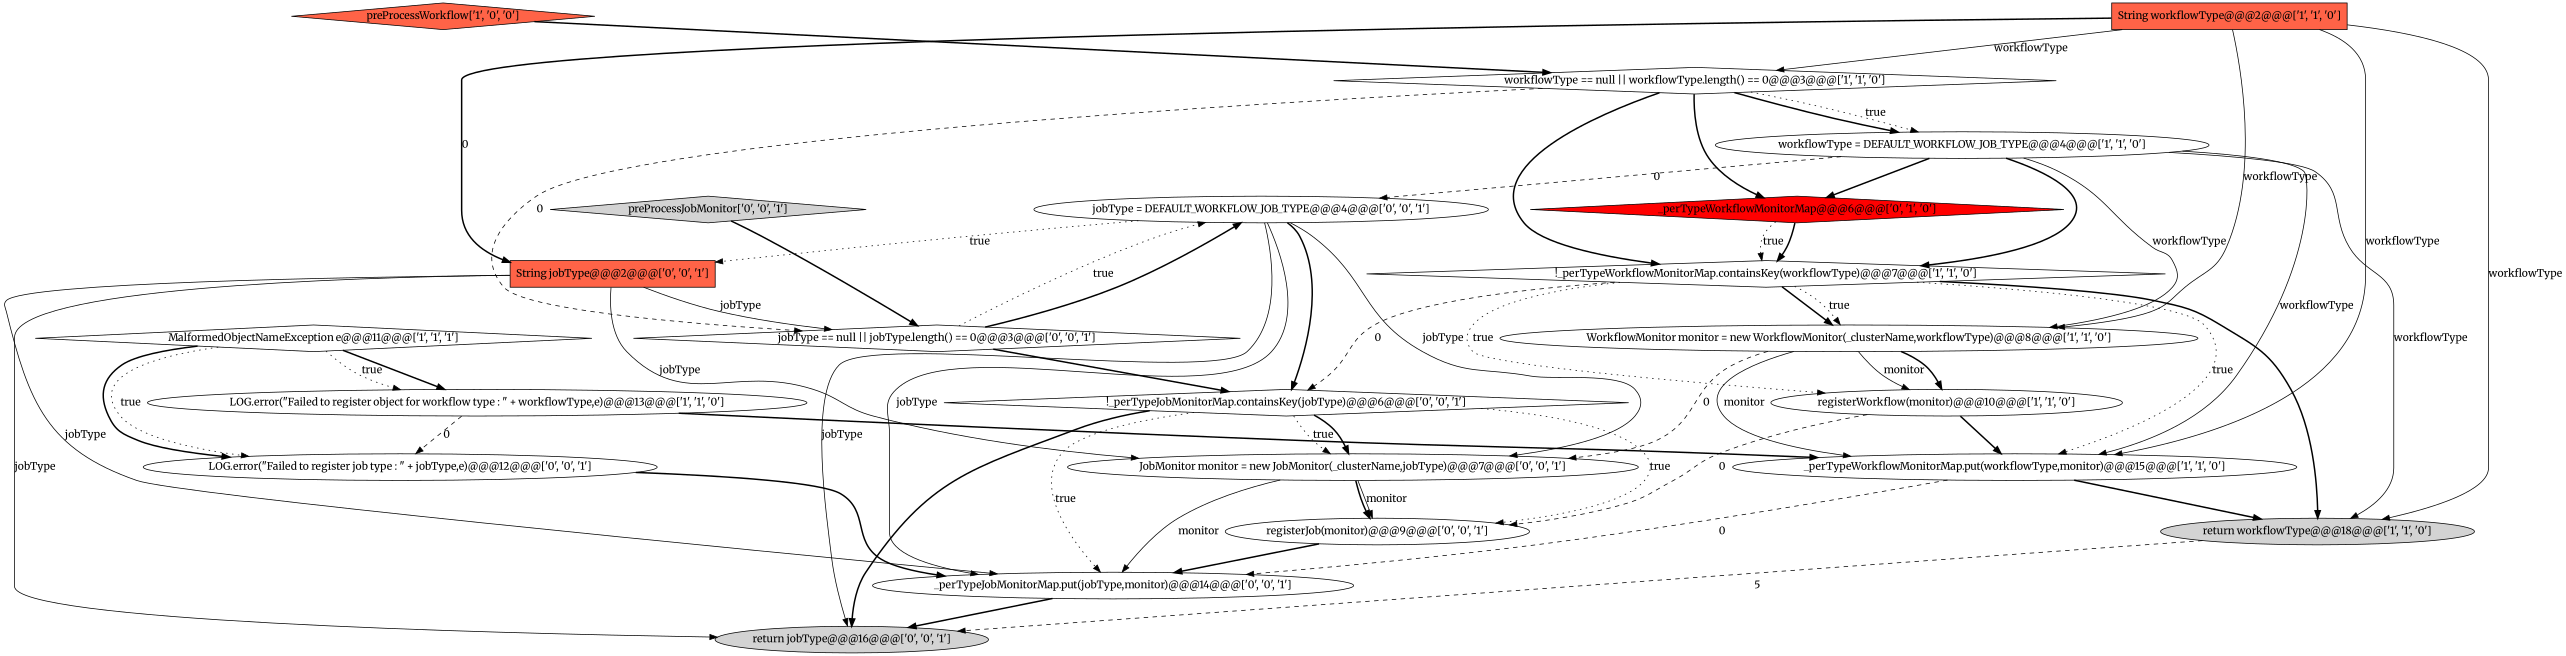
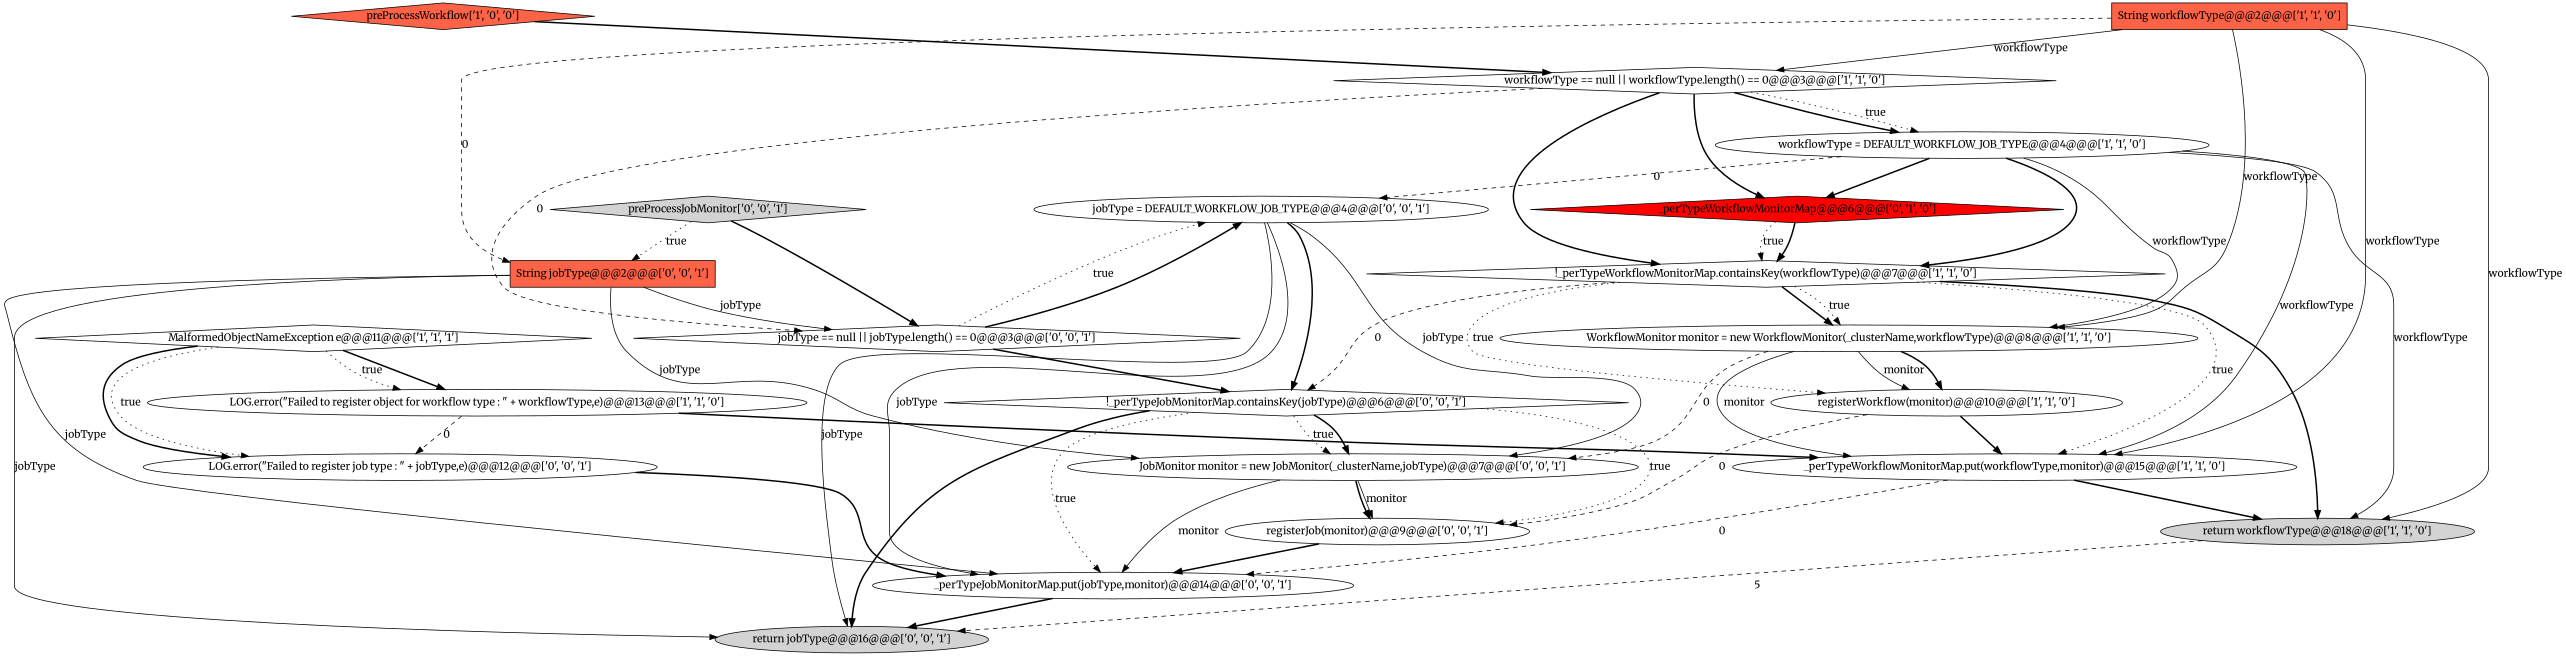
edge "String workflowType@@@2@@@['1', '1', '0']" -> "String jobType@@@2@@@['0', '0', '1']": style bold -> dashed
edge "jobType = DEFAULT_WORKFLOW_JOB_TYPE@@@4@@@['0', '0', '1']" -> "String jobType@@@2@@@['0', '0', '1']": now "preProcessJobMonitor['0', '0', '1']" -> "String jobType@@@2@@@['0', '0', '1']"
